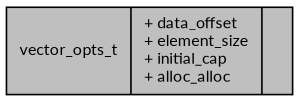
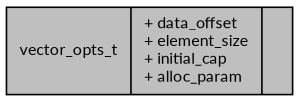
node "vector_opts_t": text "+ alloc_alloc" -> "+ alloc_param"
